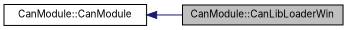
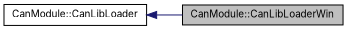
node "CanModule::CanModule": label "CanModule::CanModule" -> "CanModule::CanLibLoader"
